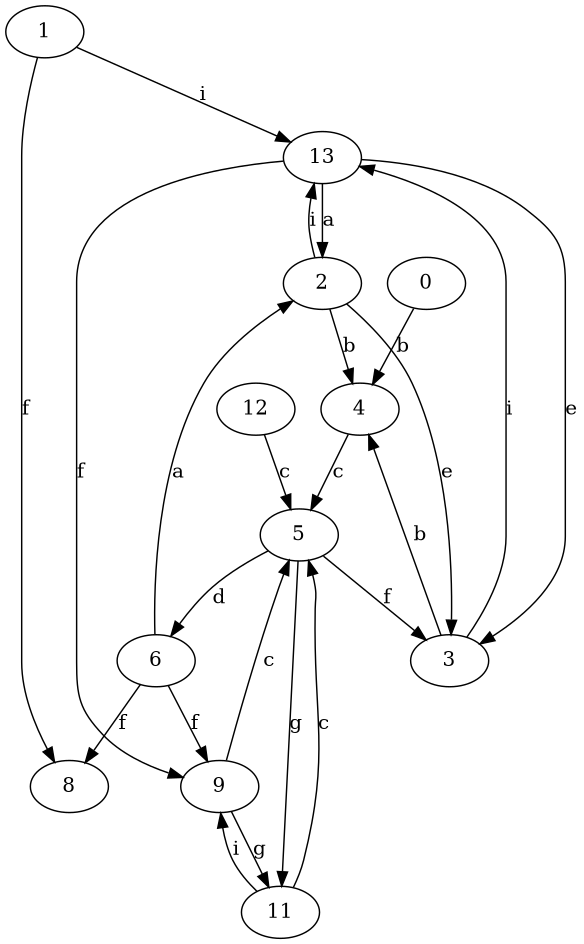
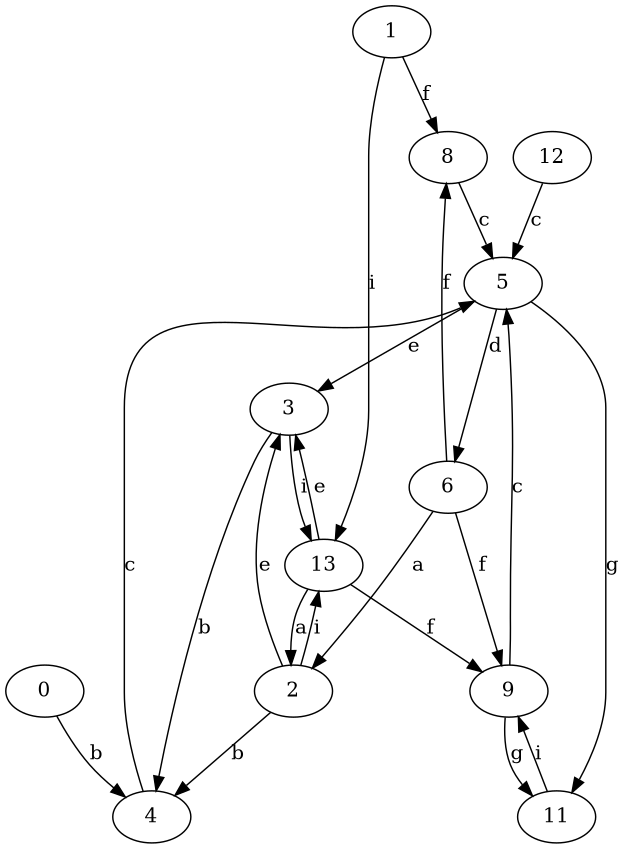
edge "5" -> "3": label "f" -> "e"
edge "11" -> "5": now "8" -> "5"
